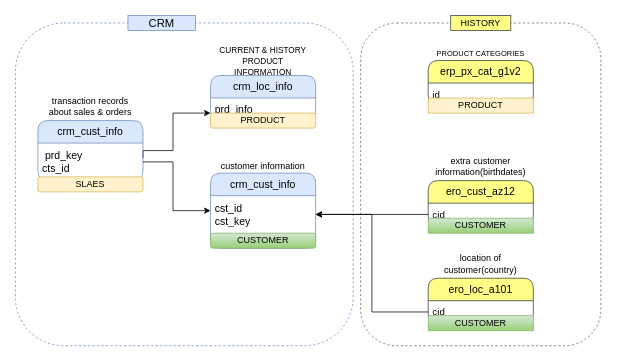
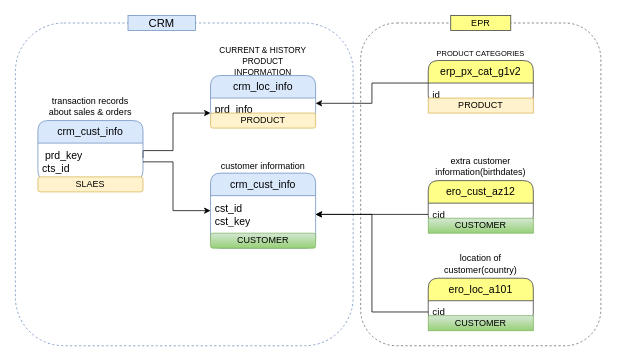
node "HISTORY": label "HISTORY" -> "EPR"
edge "erp_px_cat_g1v2" -> "prd_info": added
